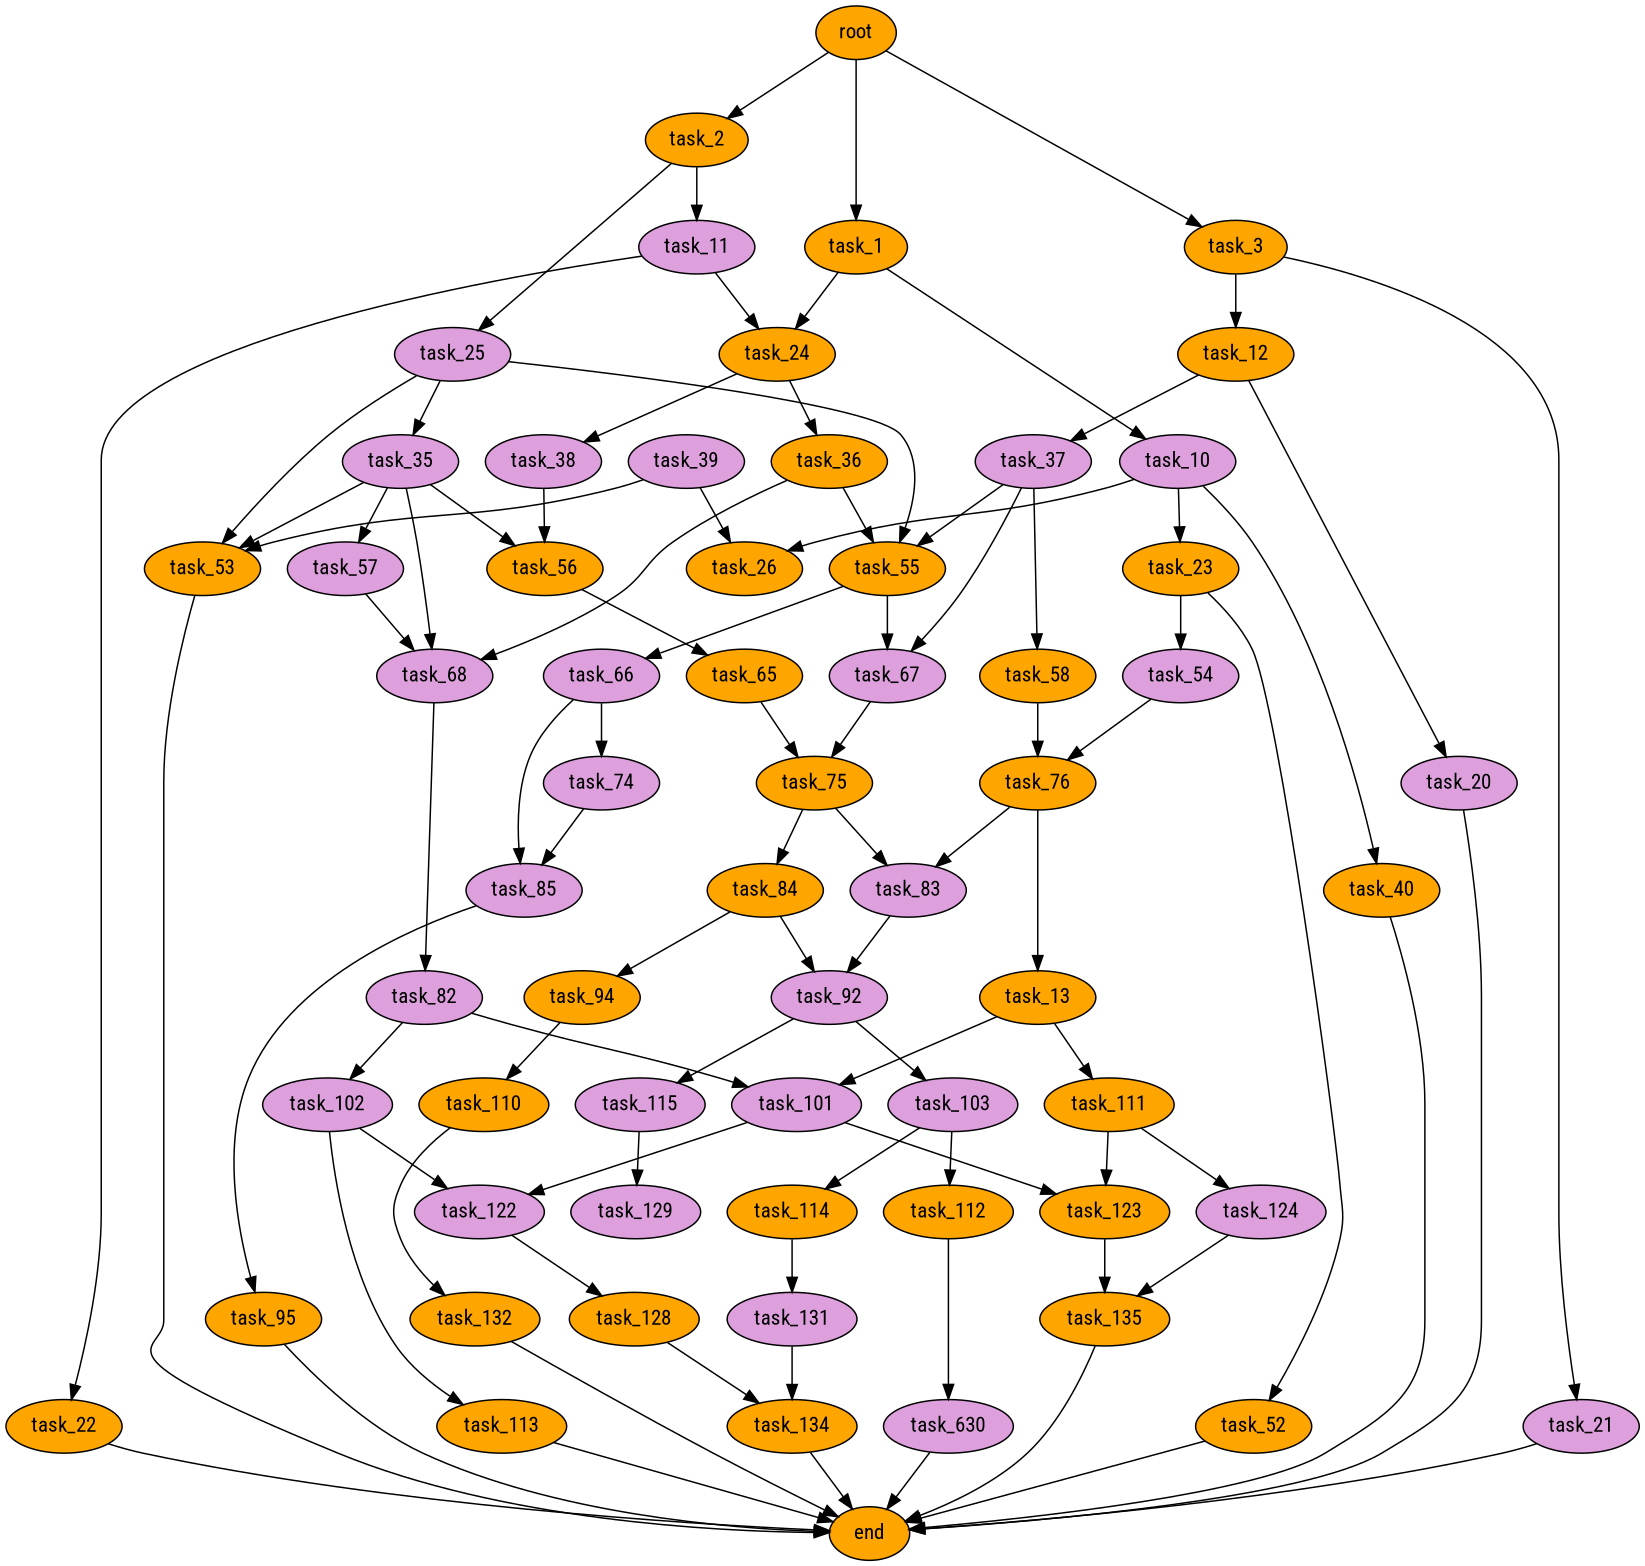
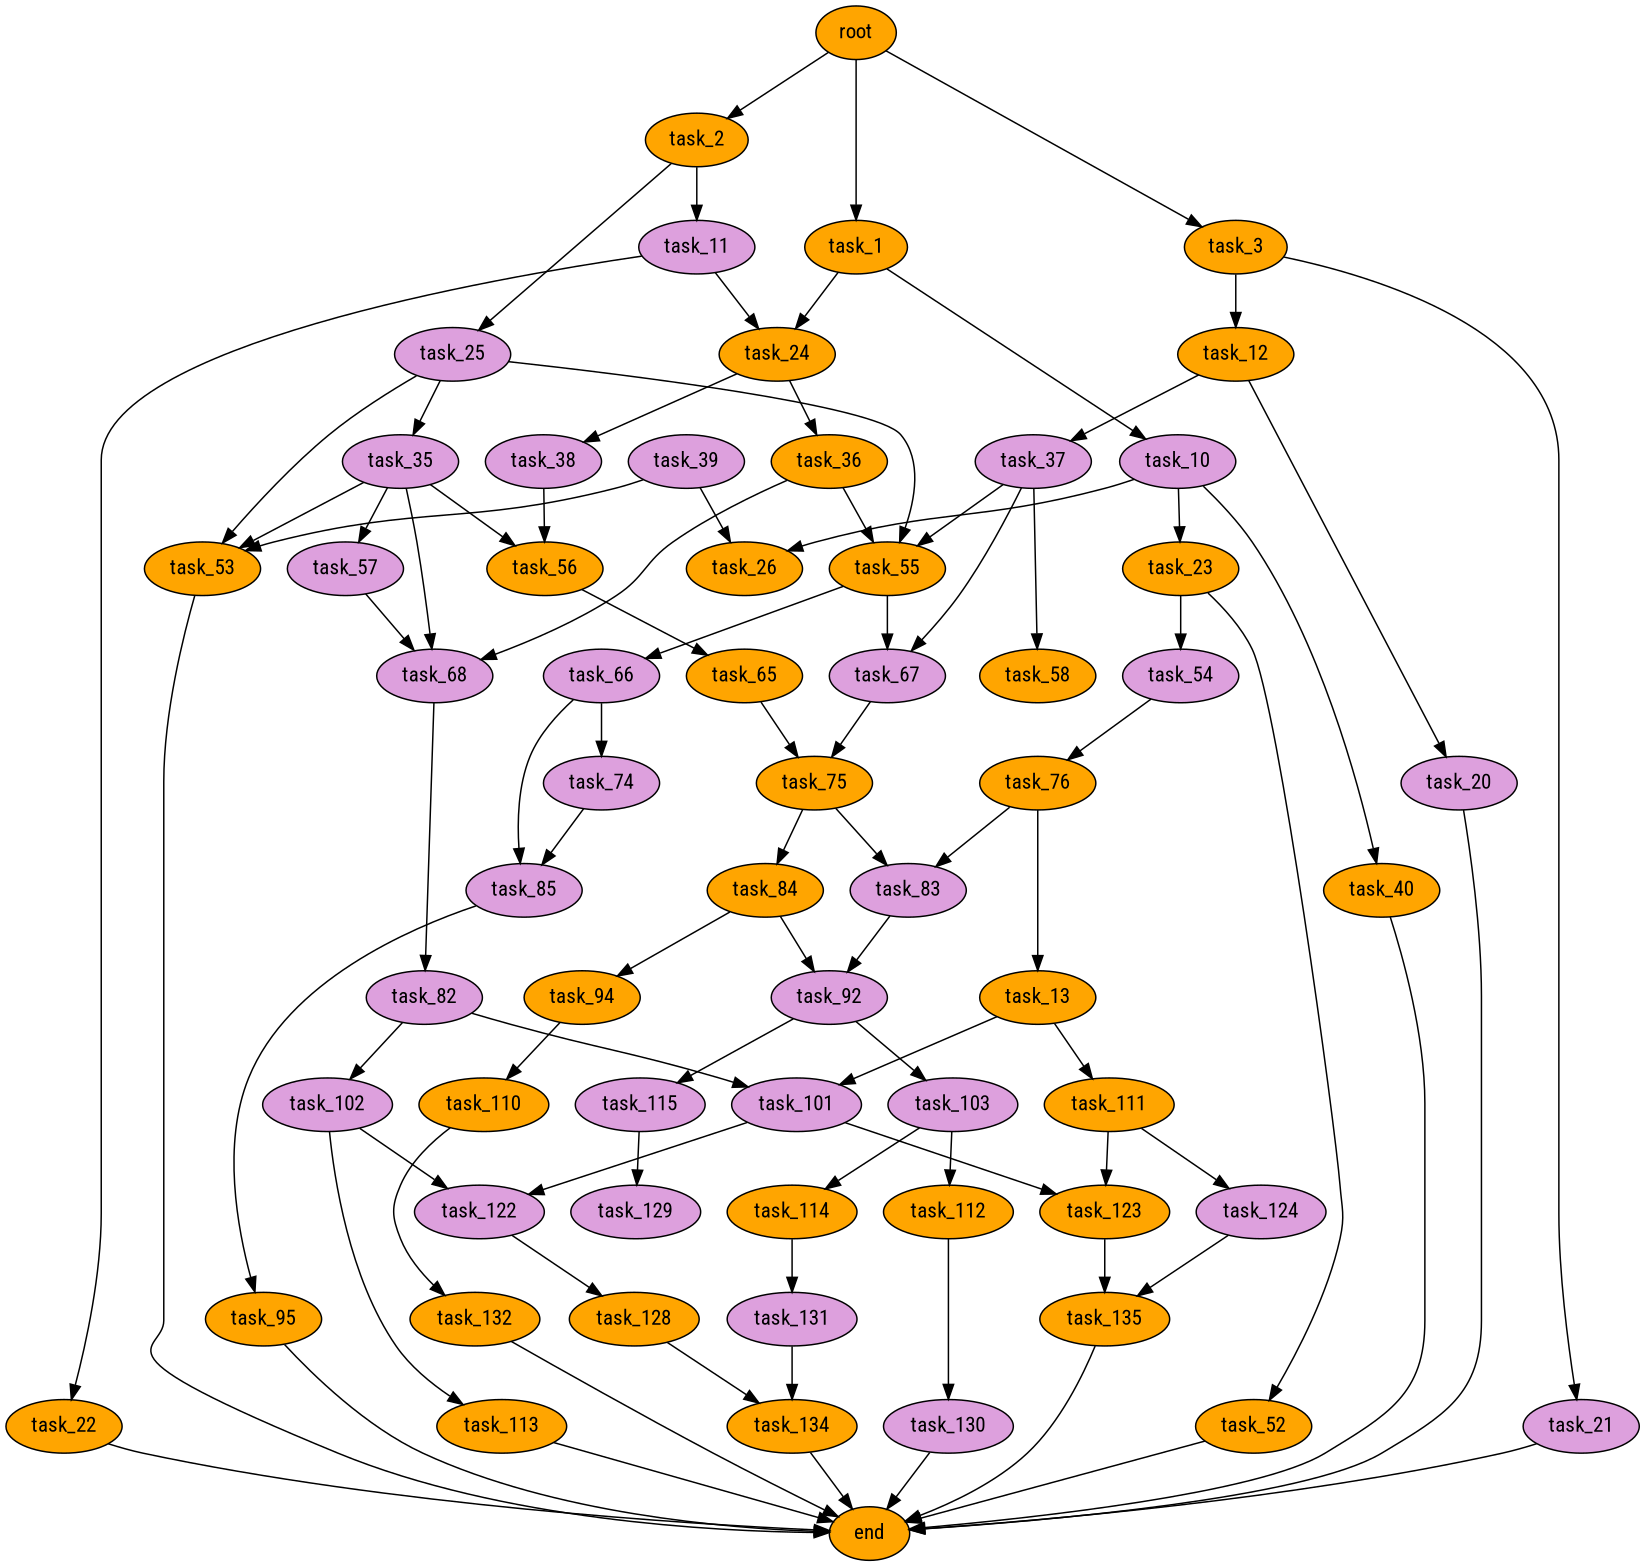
edge "task_58" -> "task_76": removed
node "task_630": label "task_630" -> "task_130"
